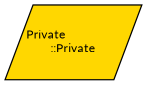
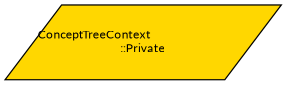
node "Private ::Private": label "Private ::Private" -> "ConceptTreeContext ::Private"
